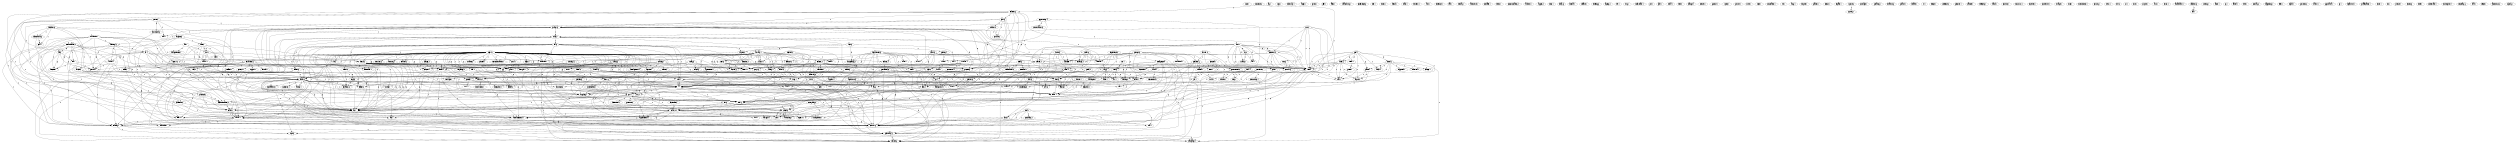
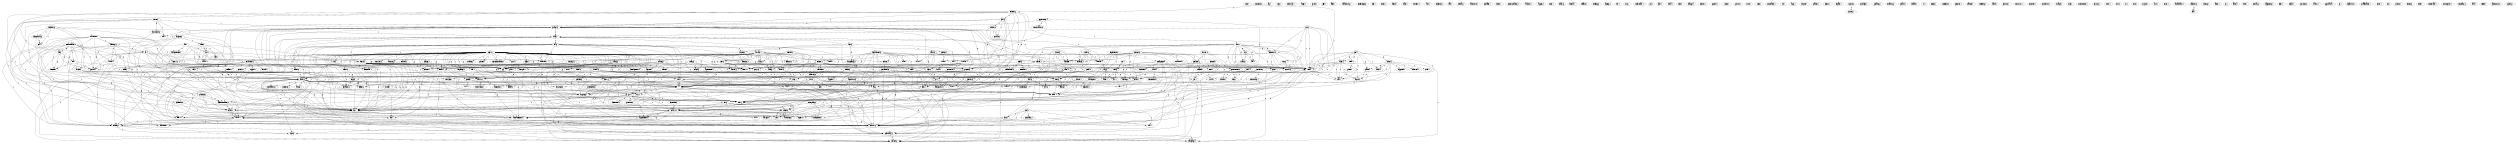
node "change(1)": label "change(1)" -> "youth(1)"
